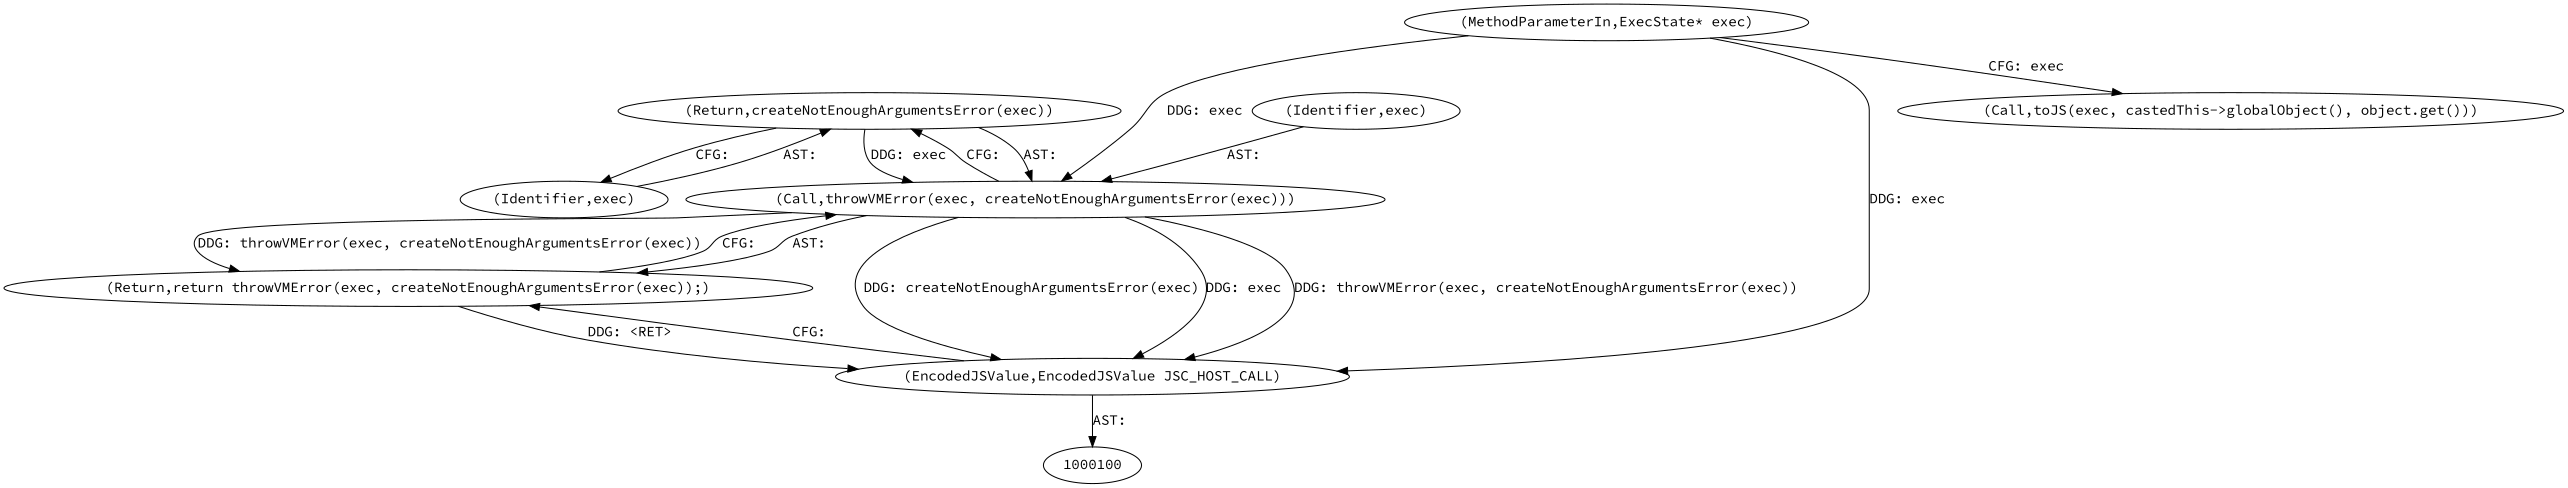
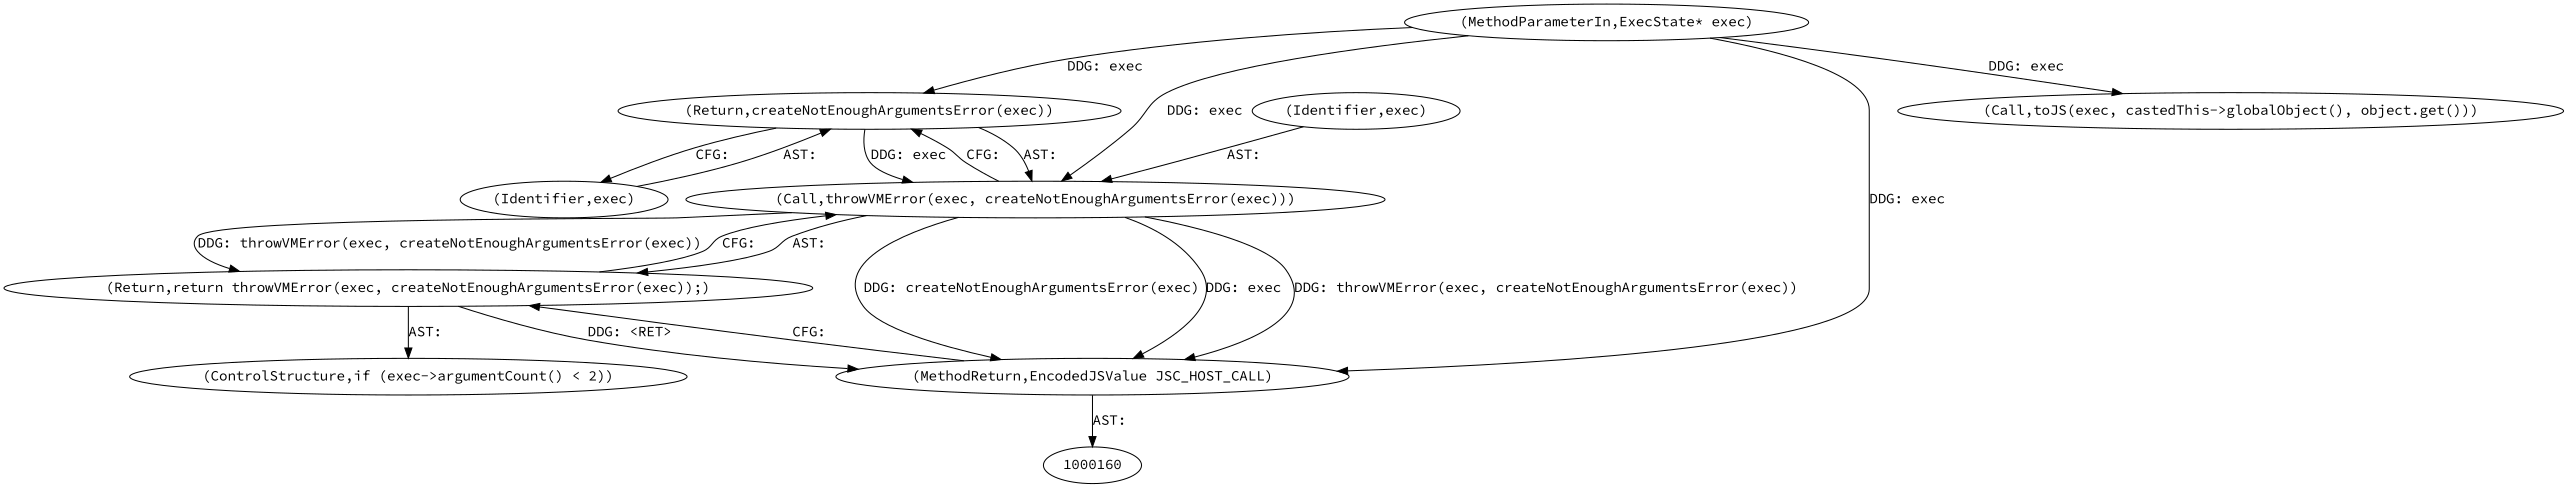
edge "(MethodParameterIn,ExecState* exec)" -> "(Return,createNotEnoughArgumentsError(exec))": added, label "DDG: exec"
edge "(MethodParameterIn,ExecState* exec)" -> "(Call,toJS(exec, castedThis->globalObject(), object.get()))": label "CFG: exec" -> "DDG: exec"
node "(ControlStructure,if (exec->argumentCount() < 2))": added
node "(EncodedJSValue,EncodedJSValue JSC_HOST_CALL)": label "(EncodedJSValue,EncodedJSValue JSC_HOST_CALL)" -> "(MethodReturn,EncodedJSValue JSC_HOST_CALL)"
node "1000100": label "1000100" -> "1000160"
